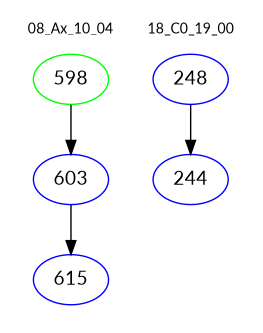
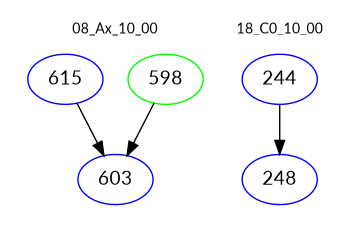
cluster "08_Ax_10_04": label "08_Ax_10_04" -> "08_Ax_10_00"
cluster "18_C0_19_00": label "18_C0_19_00" -> "18_C0_10_00"
edge "248" -> "244": reversed
edge "603" -> "615": reversed
